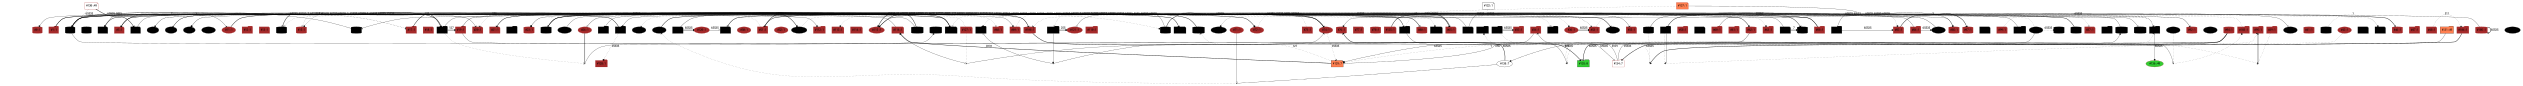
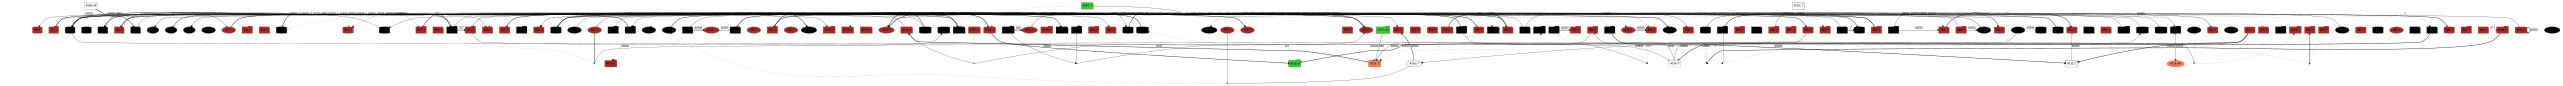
node "#137:1": fillcolor coral -> limegreen
node "#131:49": fillcolor coral -> limegreen
node "#133:1": added
node "#136:49": fillcolor limegreen -> coral
